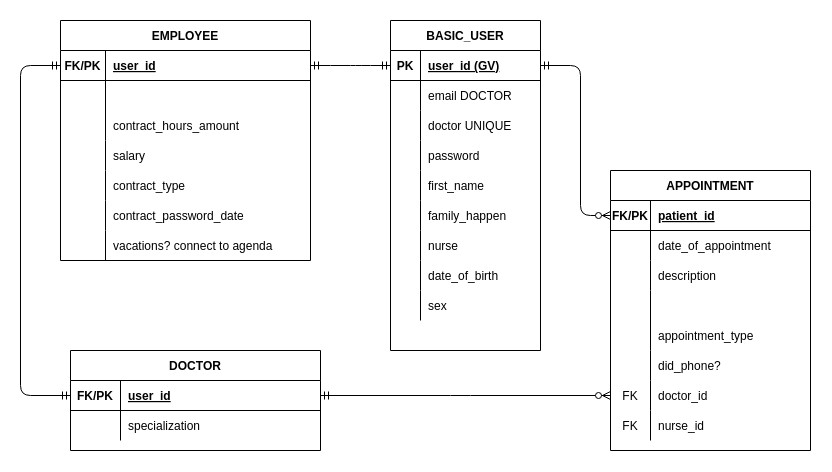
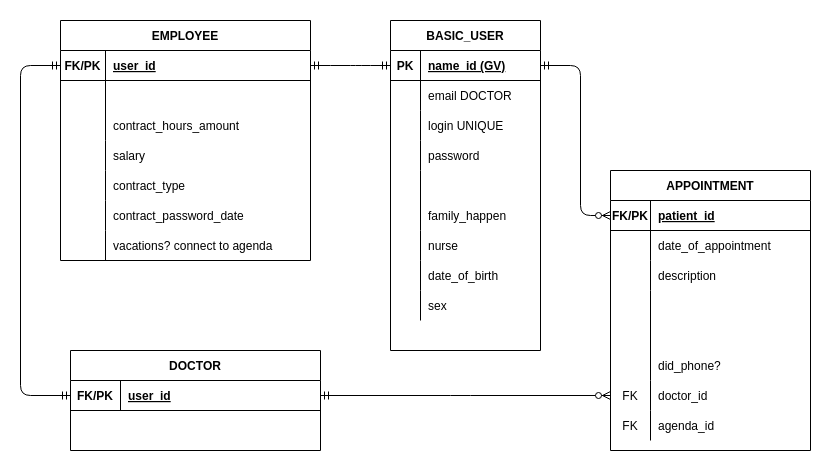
node "user_id (GV)": label "user_id (GV)" -> "name_id (GV)"
node "doctor UNIQUE": label "doctor UNIQUE" -> "login UNIQUE"
node "first_name": removed
node "appointment_type": removed
node "specialization": removed
node "nurse_id": label "nurse_id" -> "agenda_id"
